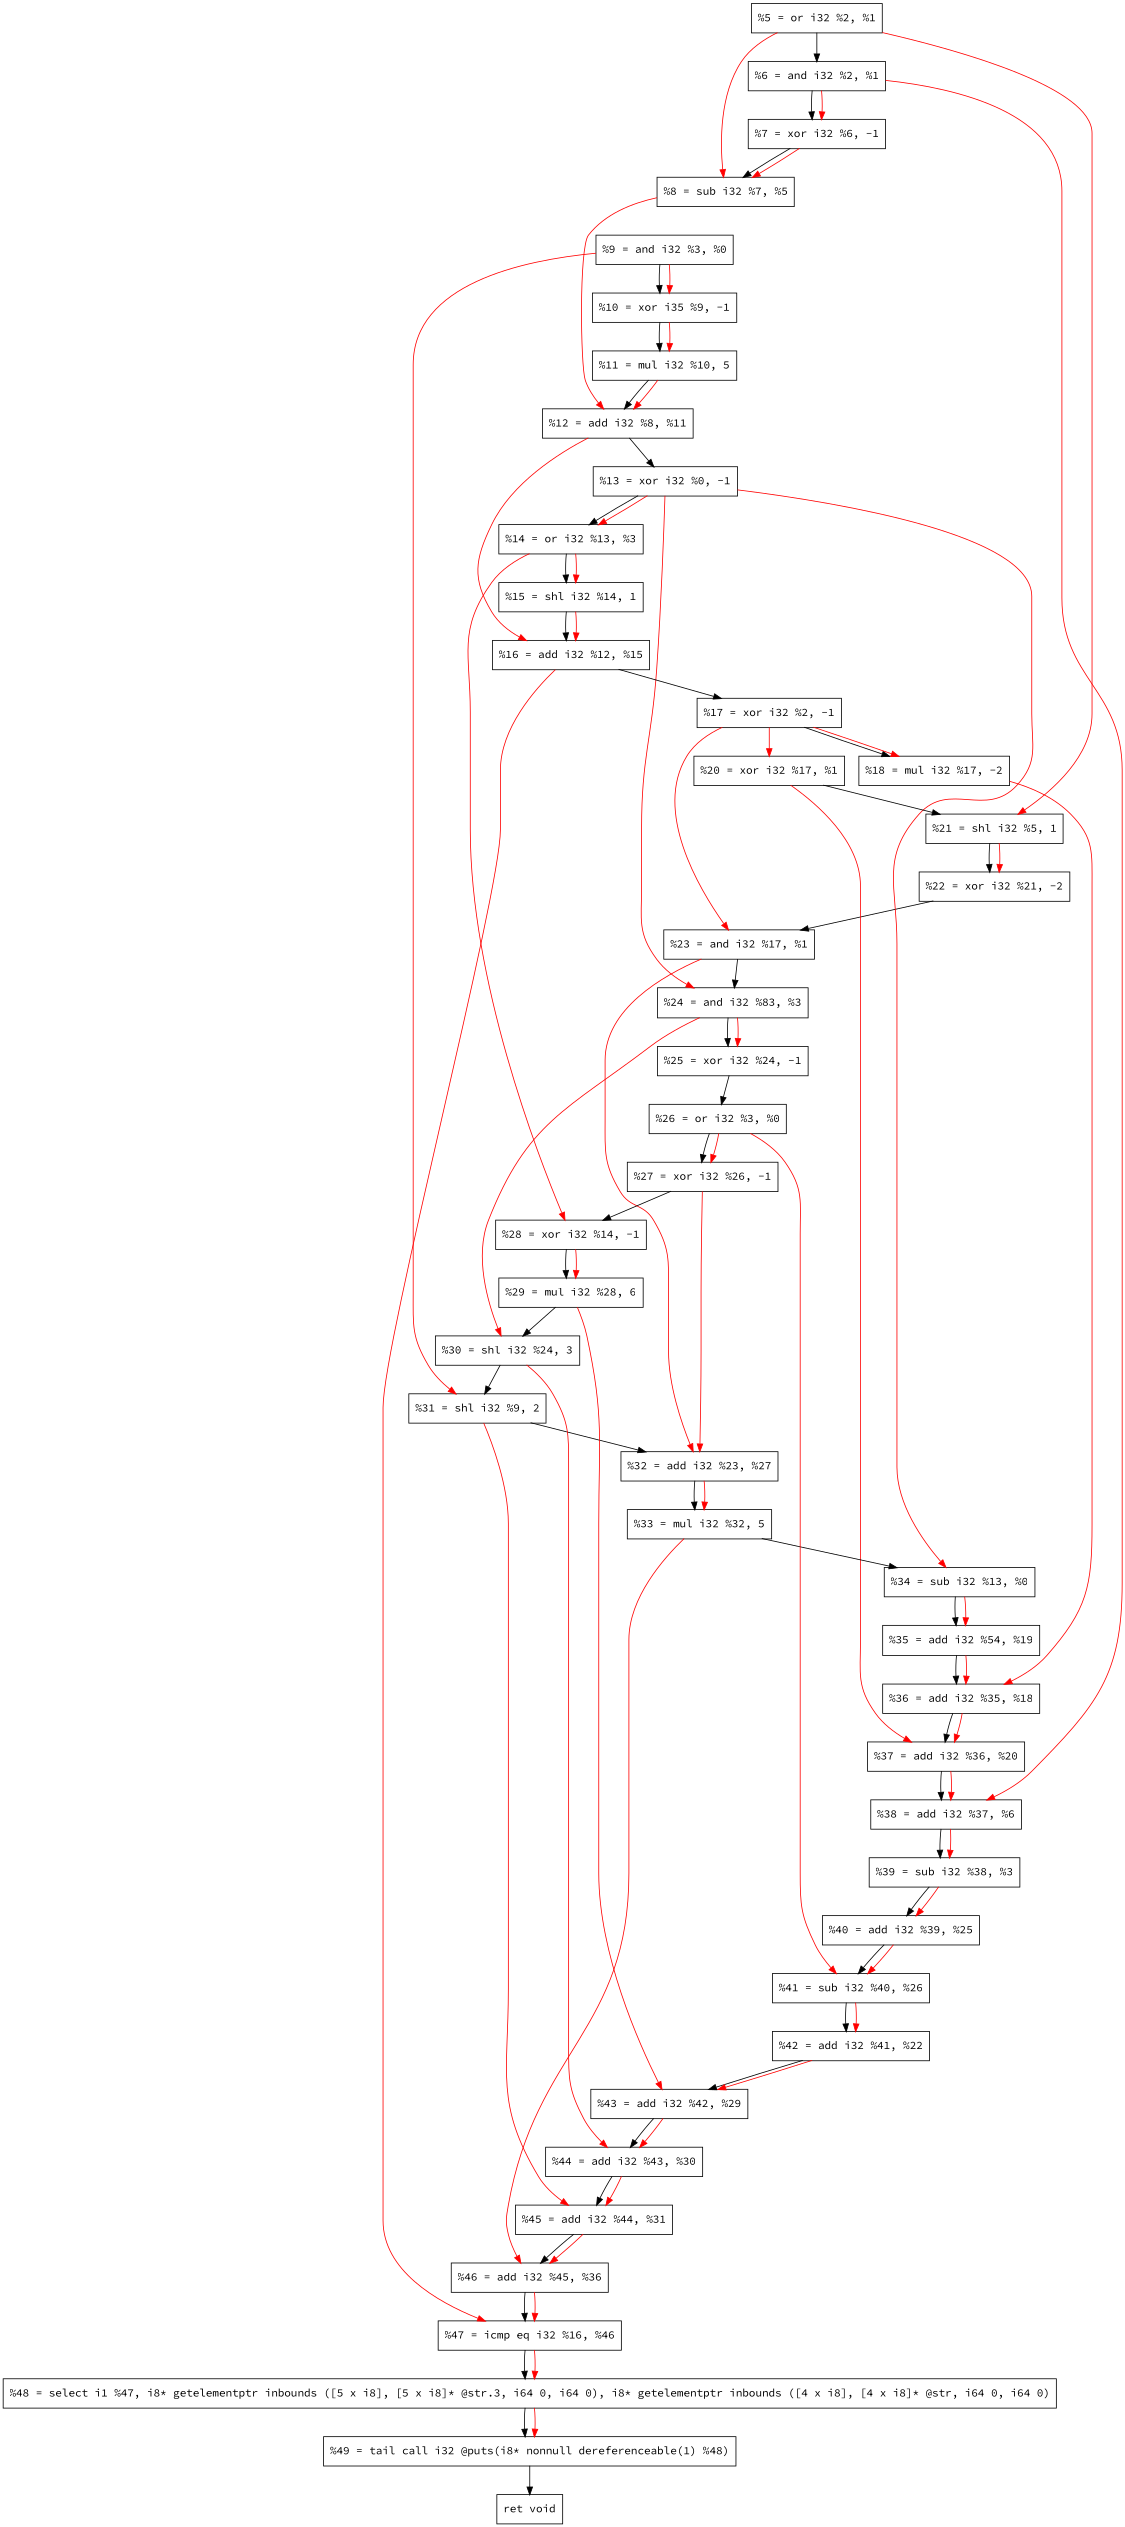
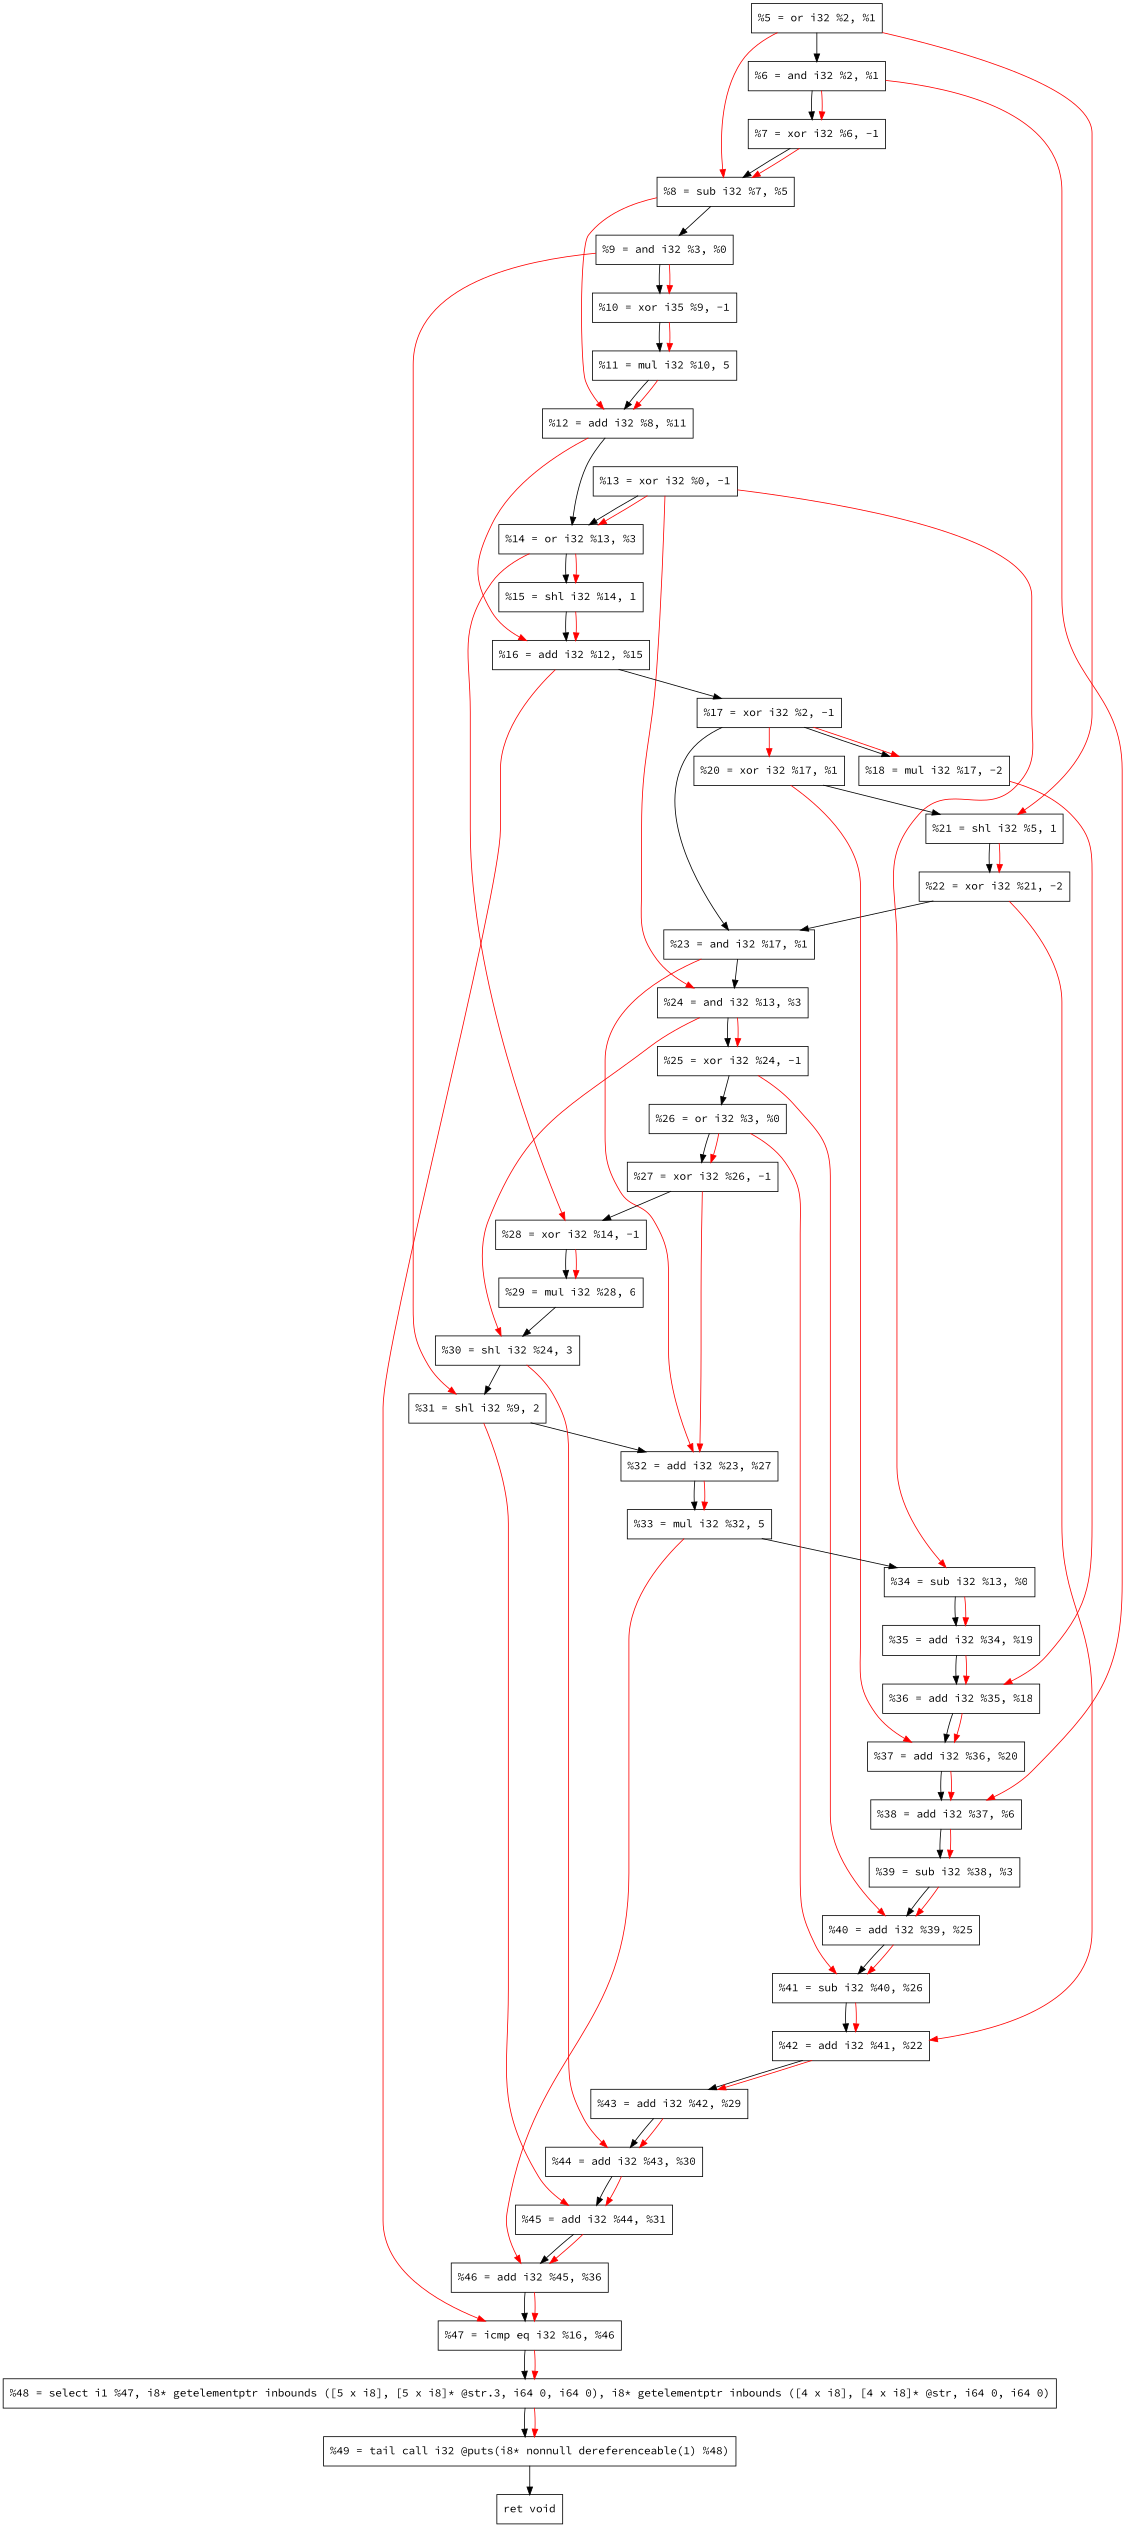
edge "%8 = sub i32 %7, %5" -> "%9 = and i32 %3, %0": added
edge "%12 = add i32 %8, %11" -> "%13 = xor i32 %0, -1": now "%12 = add i32 %8, %11" -> "%14 = or i32 %13, %3"
edge "%17 = xor i32 %2, -1" -> "%23 = and i32 %17, %1": color red -> black
node "%24 = and i32 %83, %3": label "%24 = and i32 %83, %3" -> "%24 = and i32 %13, %3"
edge "%25 = xor i32 %24, -1" -> "%40 = add i32 %39, %25": added
edge "%22 = xor i32 %21, -2" -> "%42 = add i32 %41, %22": added
node "%35 = add i32 %54, %19": label "%35 = add i32 %54, %19" -> "%35 = add i32 %34, %19"
edge "%29 = mul i32 %28, 6" -> "%43 = add i32 %42, %29": removed
